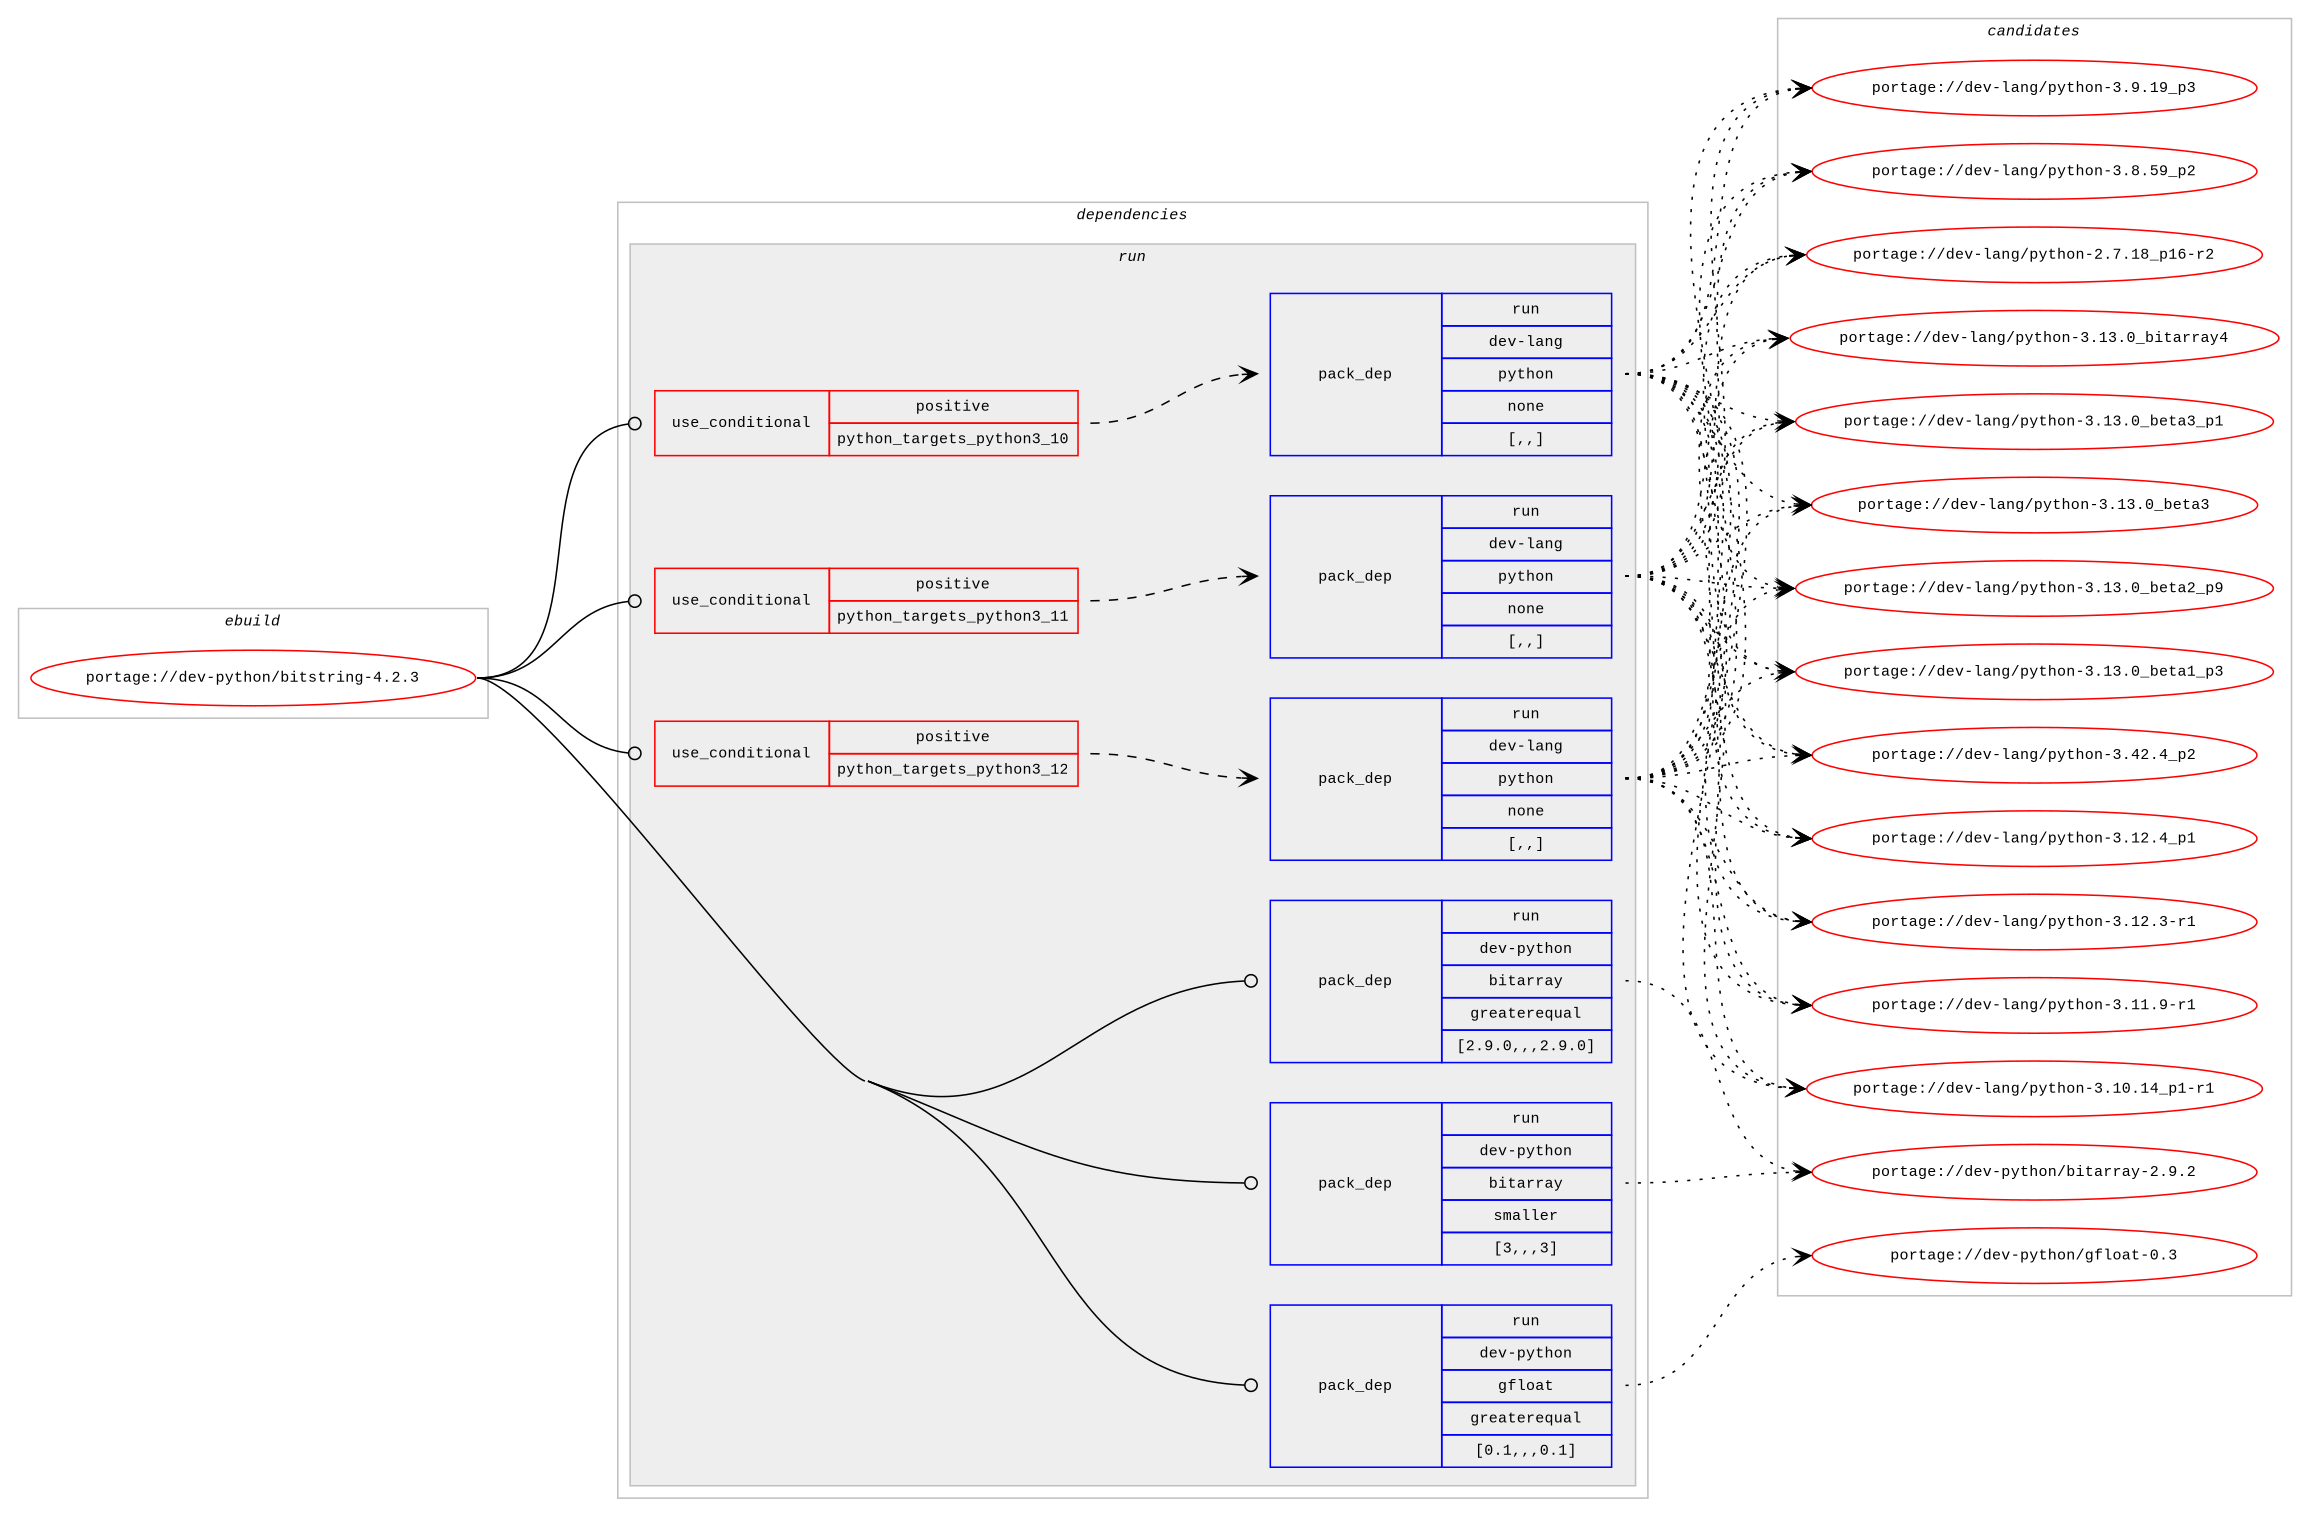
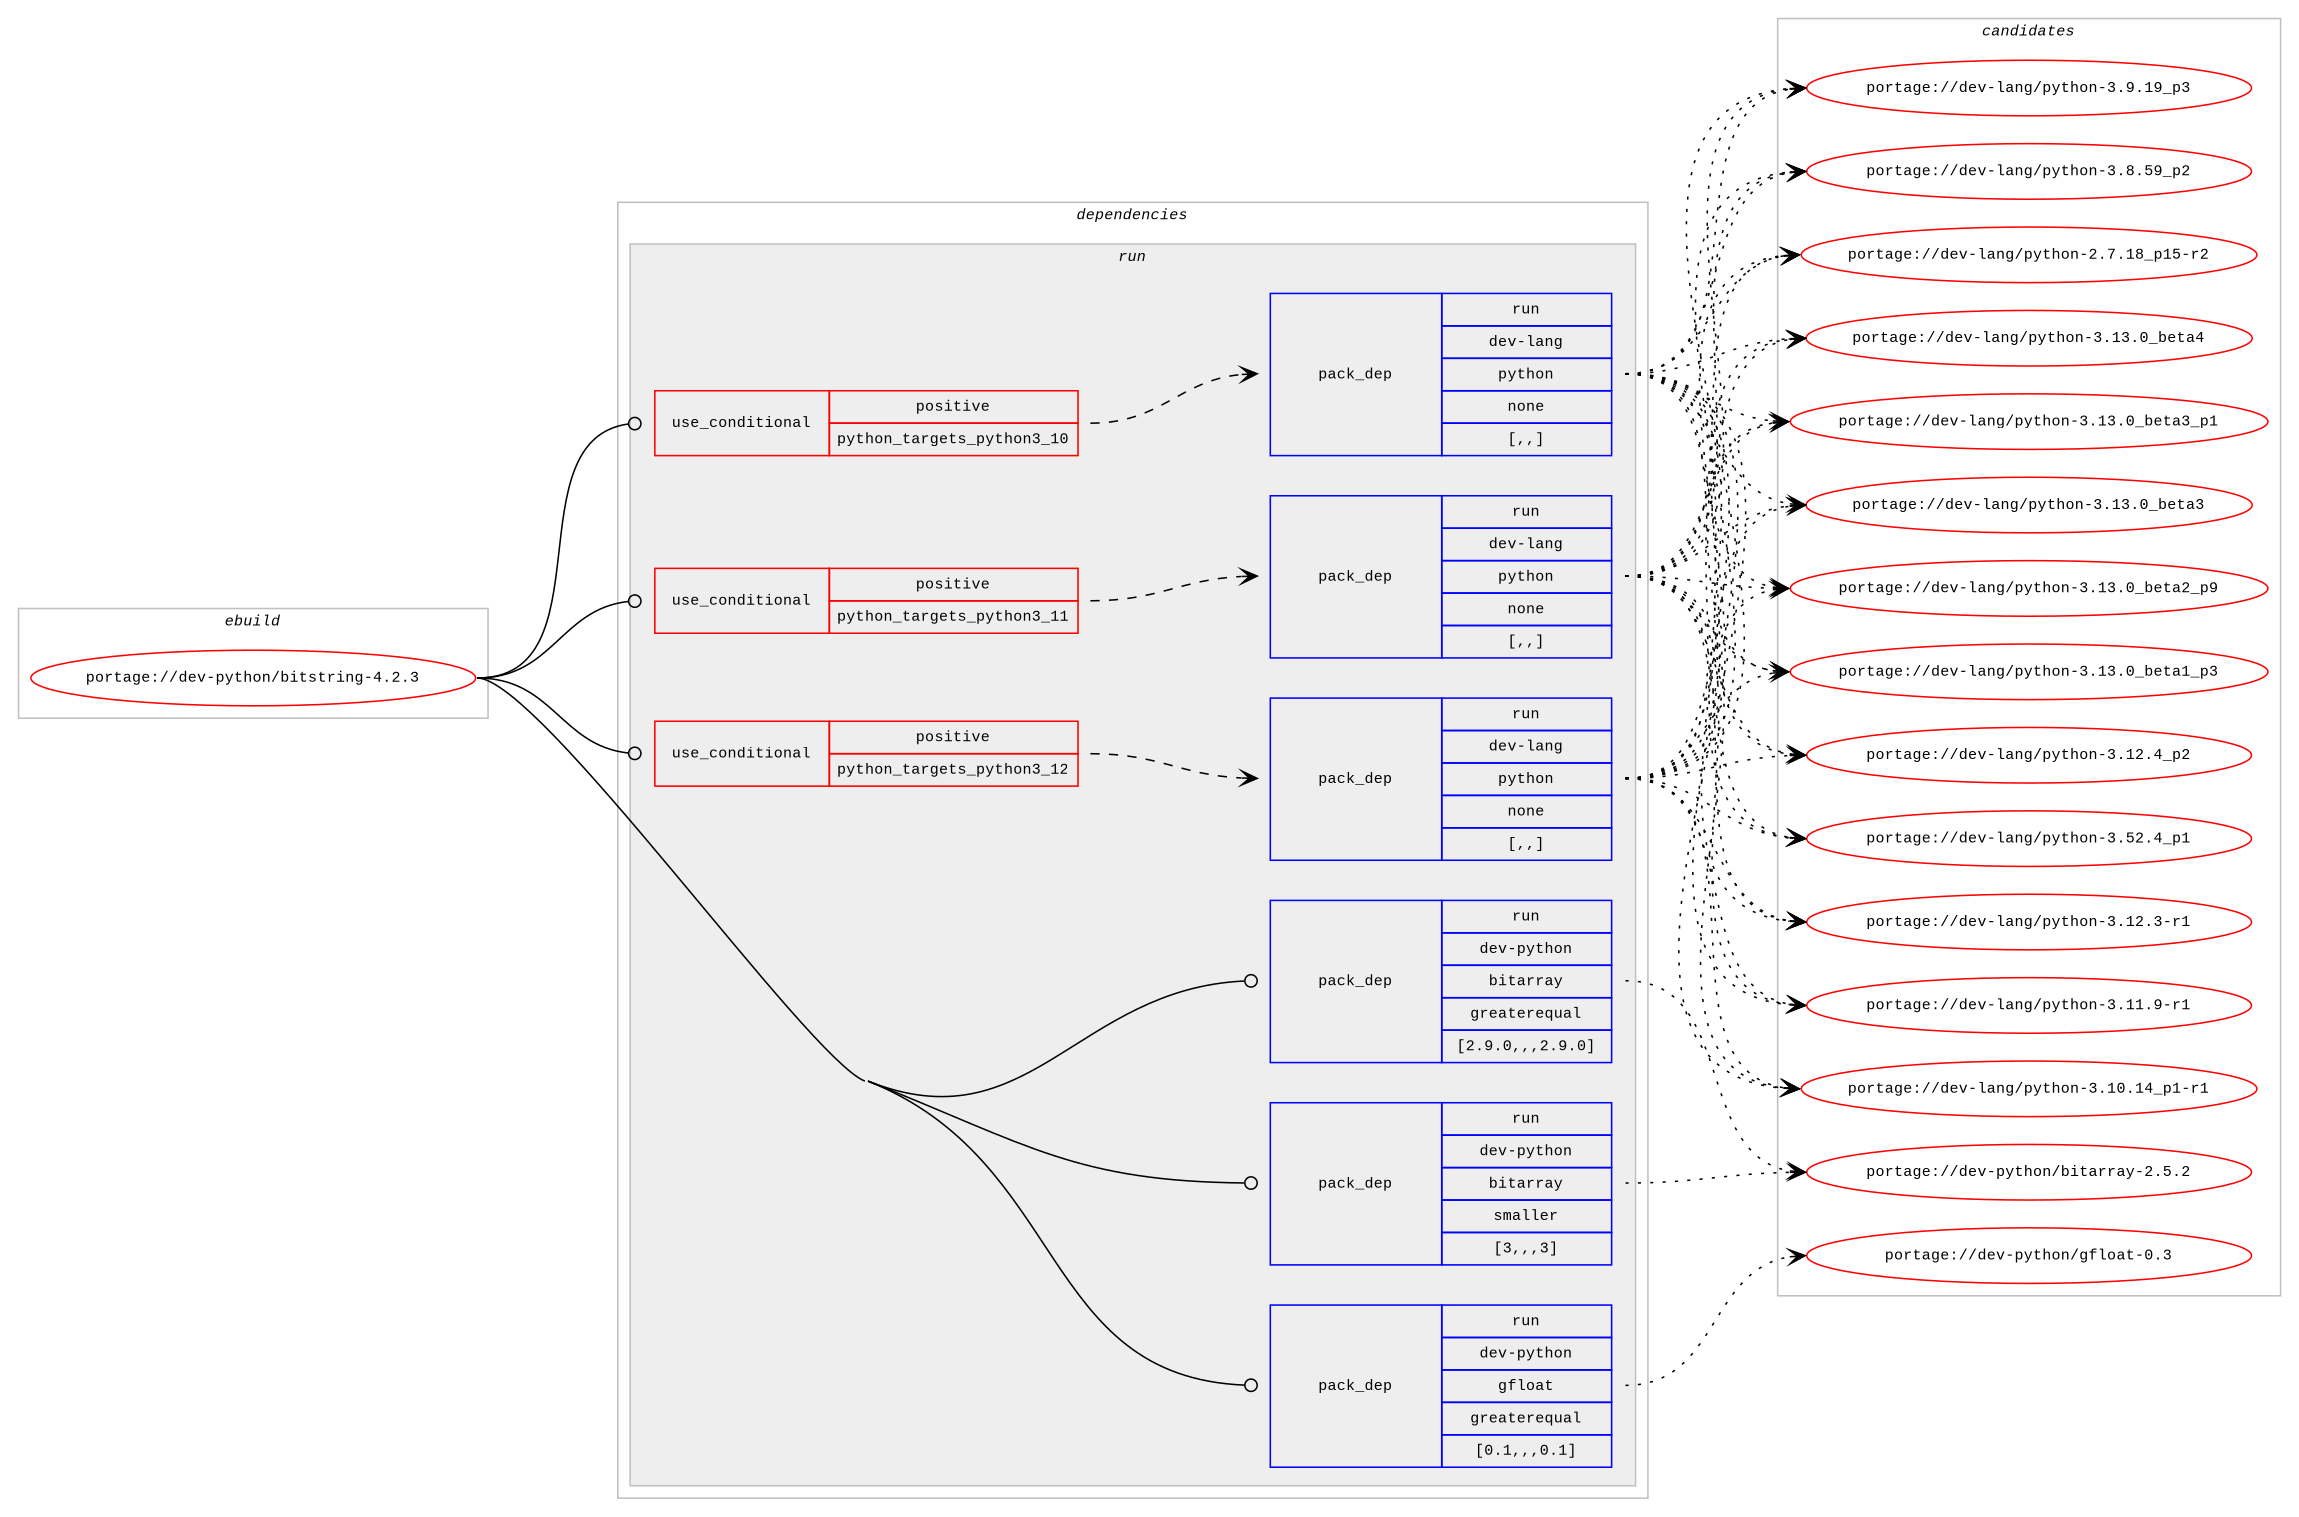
node "portage://dev-lang/python-2.7.18_p16-r2": label "portage://dev-lang/python-2.7.18_p16-r2" -> "portage://dev-lang/python-2.7.18_p15-r2"
node "portage://dev-lang/python-3.13.0_bitarray4": label "portage://dev-lang/python-3.13.0_bitarray4" -> "portage://dev-lang/python-3.13.0_beta4"
node "portage://dev-lang/python-3.42.4_p2": label "portage://dev-lang/python-3.42.4_p2" -> "portage://dev-lang/python-3.12.4_p2"
node "portage://dev-lang/python-3.12.4_p1": label "portage://dev-lang/python-3.12.4_p1" -> "portage://dev-lang/python-3.52.4_p1"
node "portage://dev-python/bitarray-2.9.2": label "portage://dev-python/bitarray-2.9.2" -> "portage://dev-python/bitarray-2.5.2"
